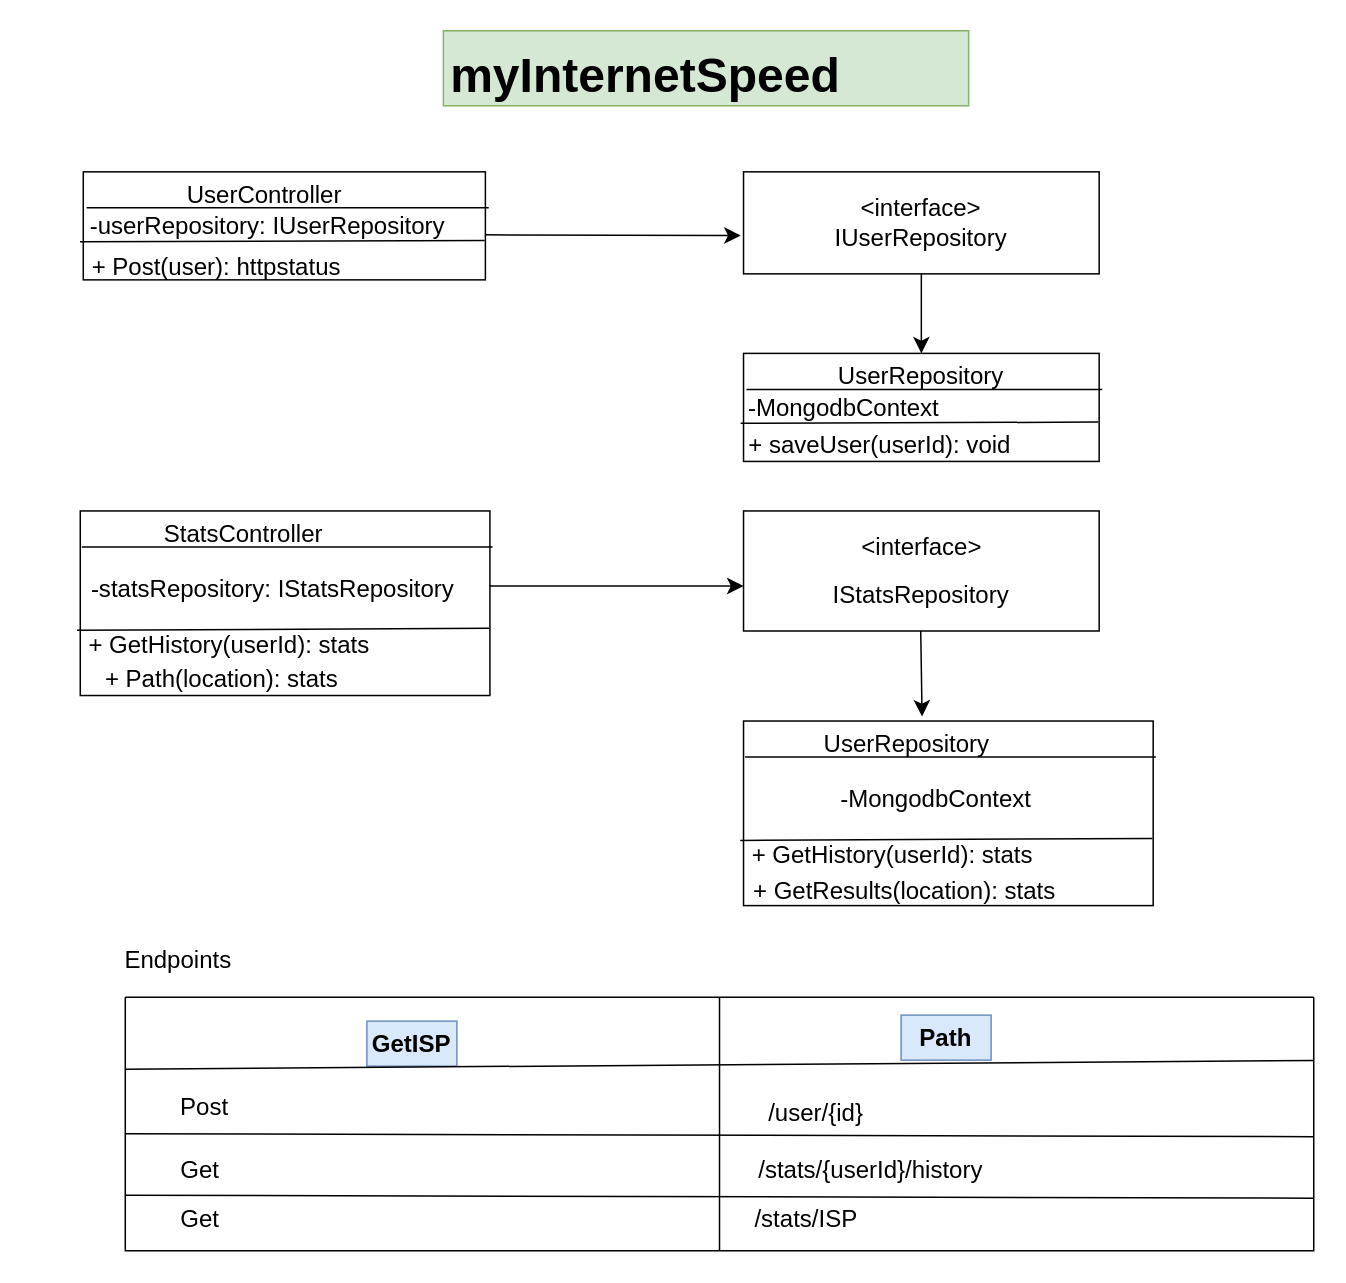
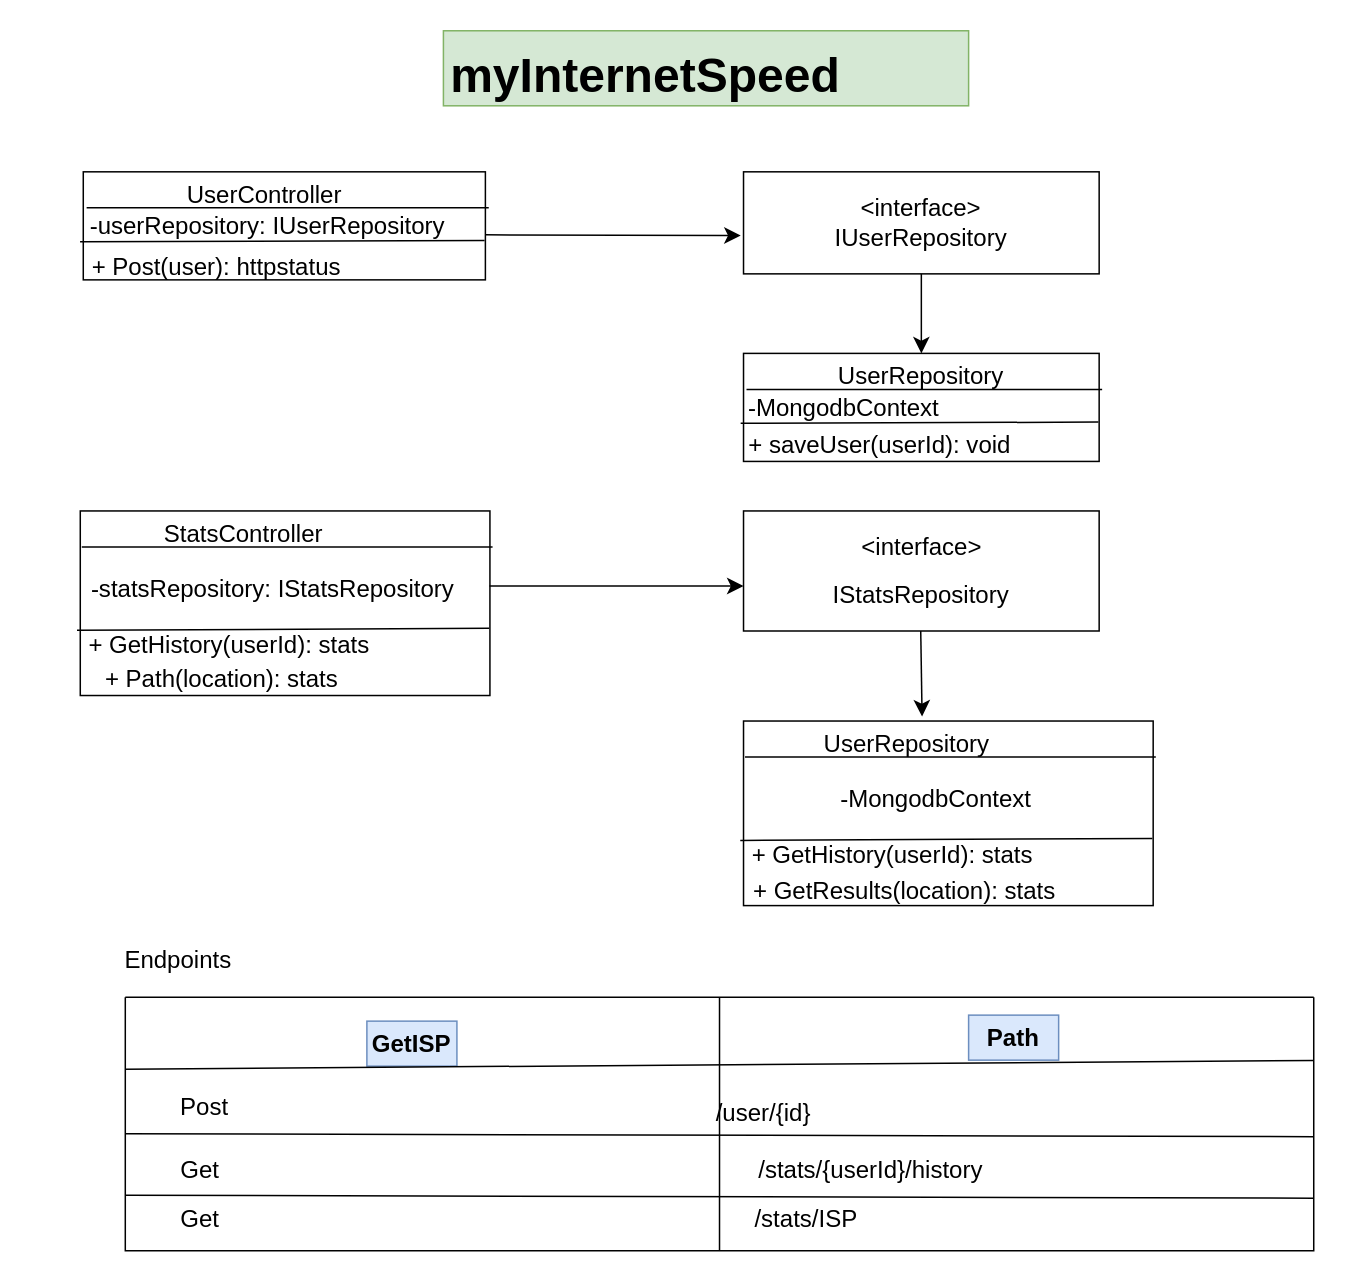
node "Path": moved (946, 1037) -> (1013, 1037)
node "/user/{id}": moved (816, 1112) -> (764, 1112)
